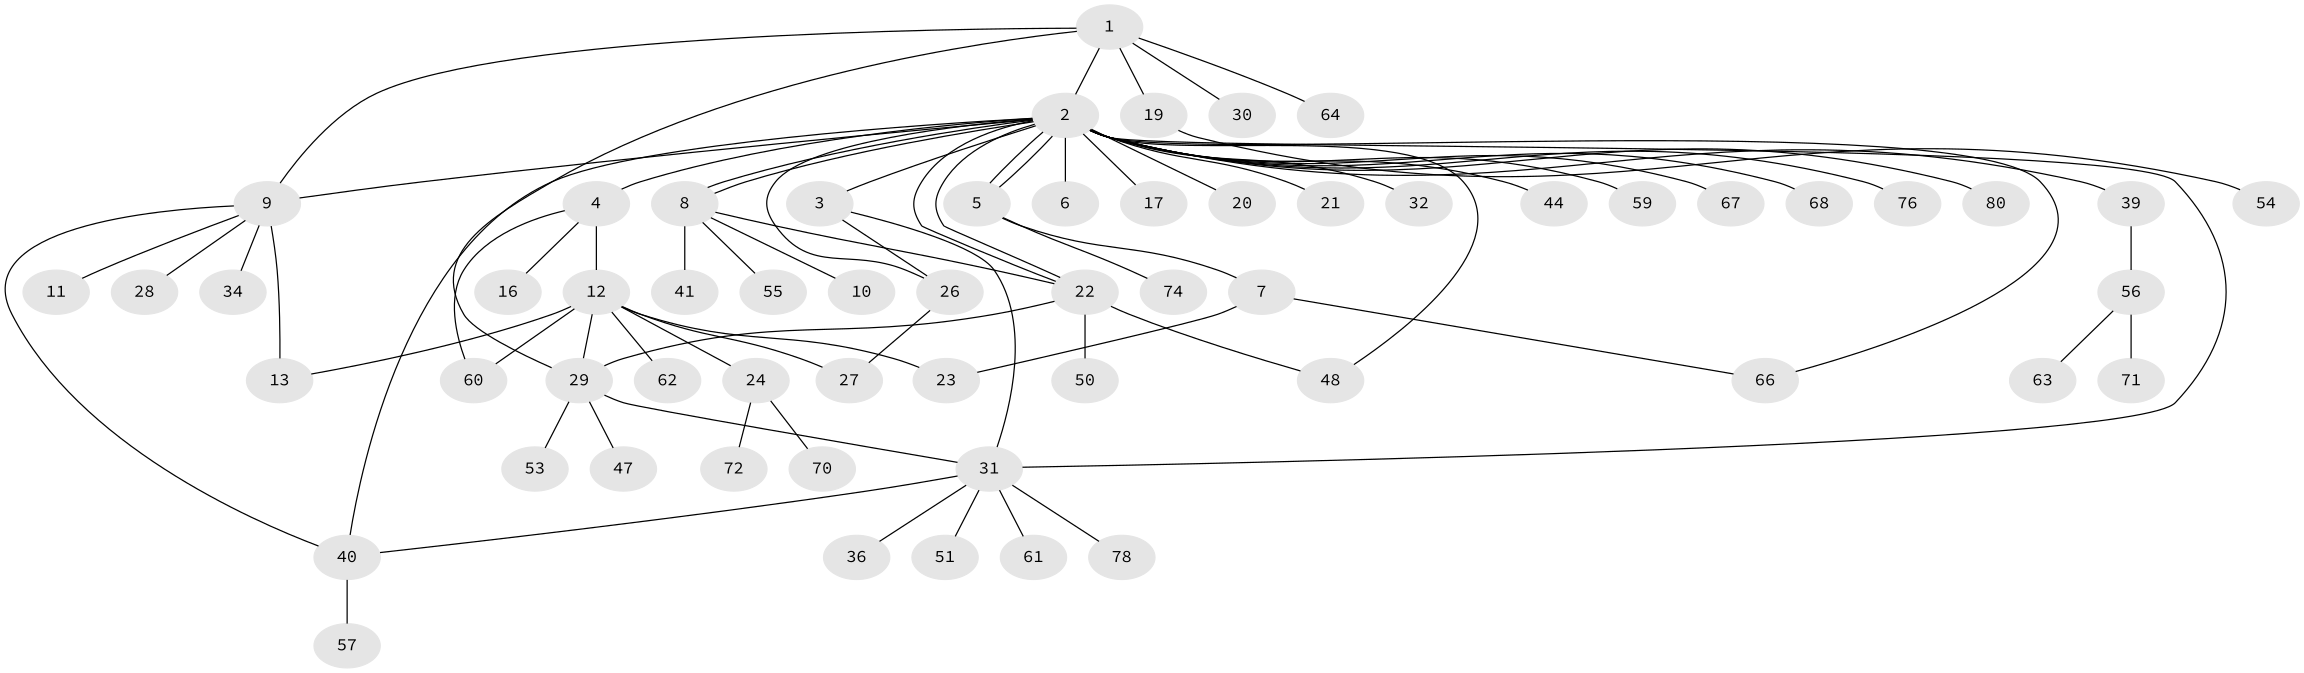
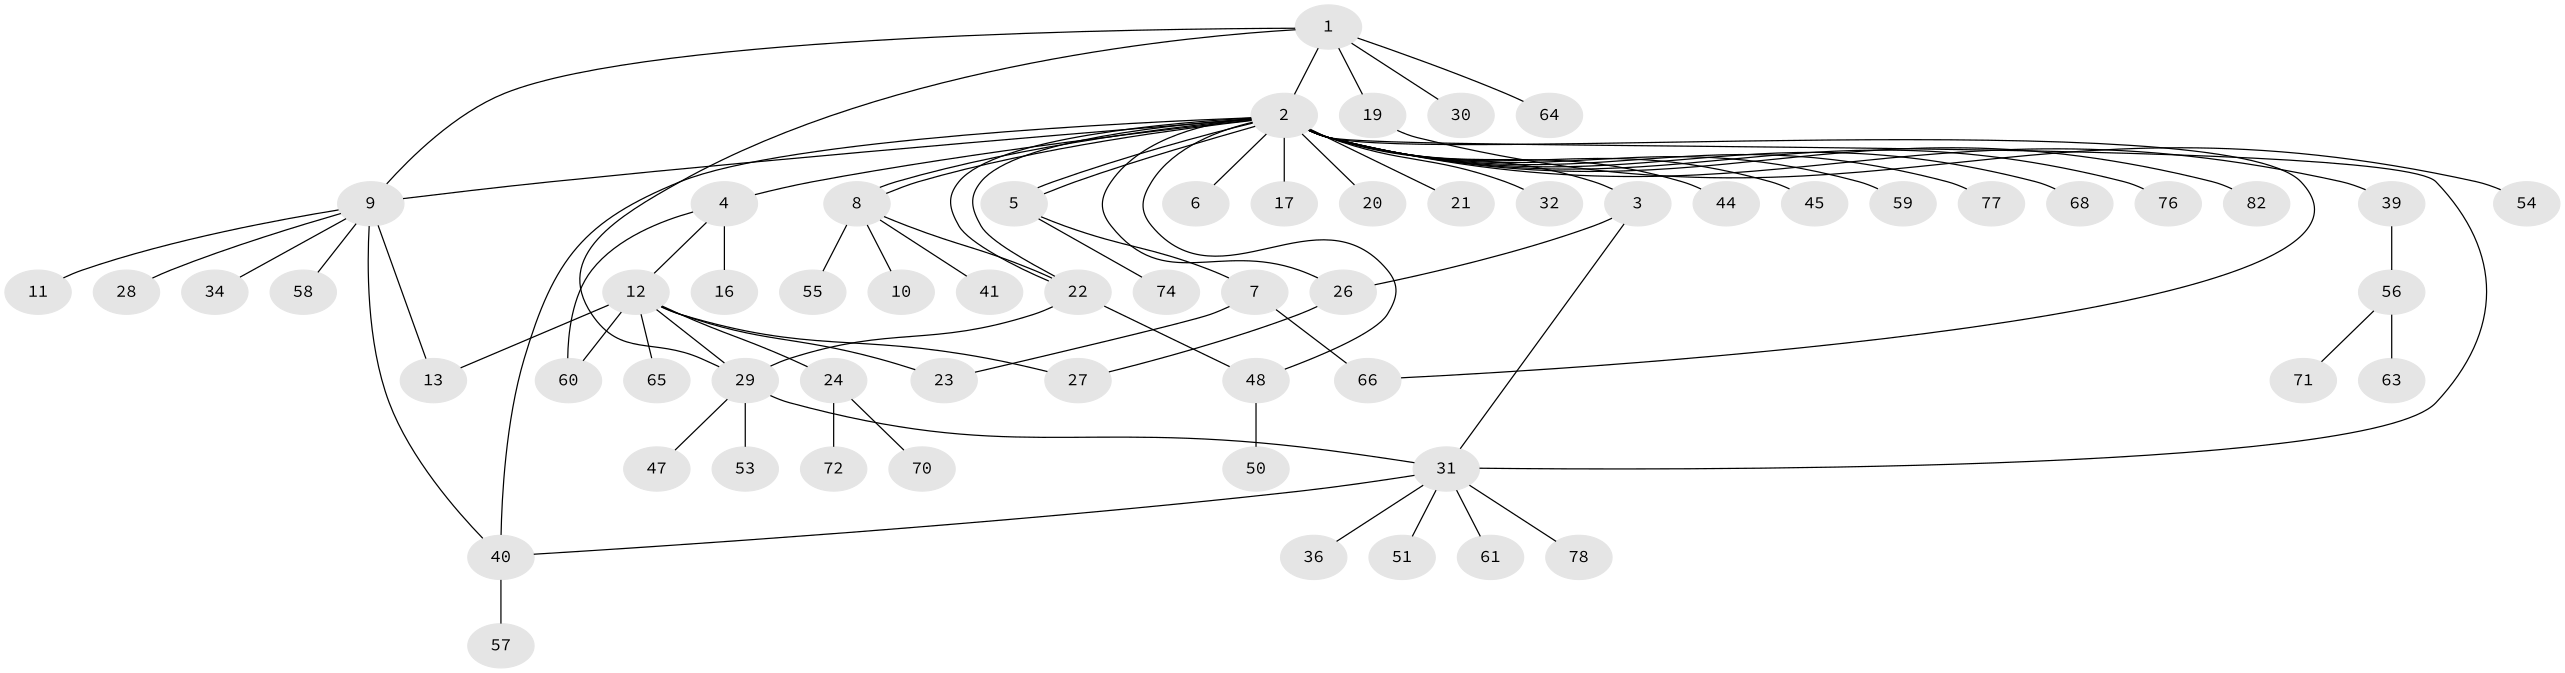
node "67": label "67" -> "77"
node "45": added
node "80": label "80" -> "82"
node "58": added
edge "22" -- "50": now "48" -- "50"
node "62": label "62" -> "65"
